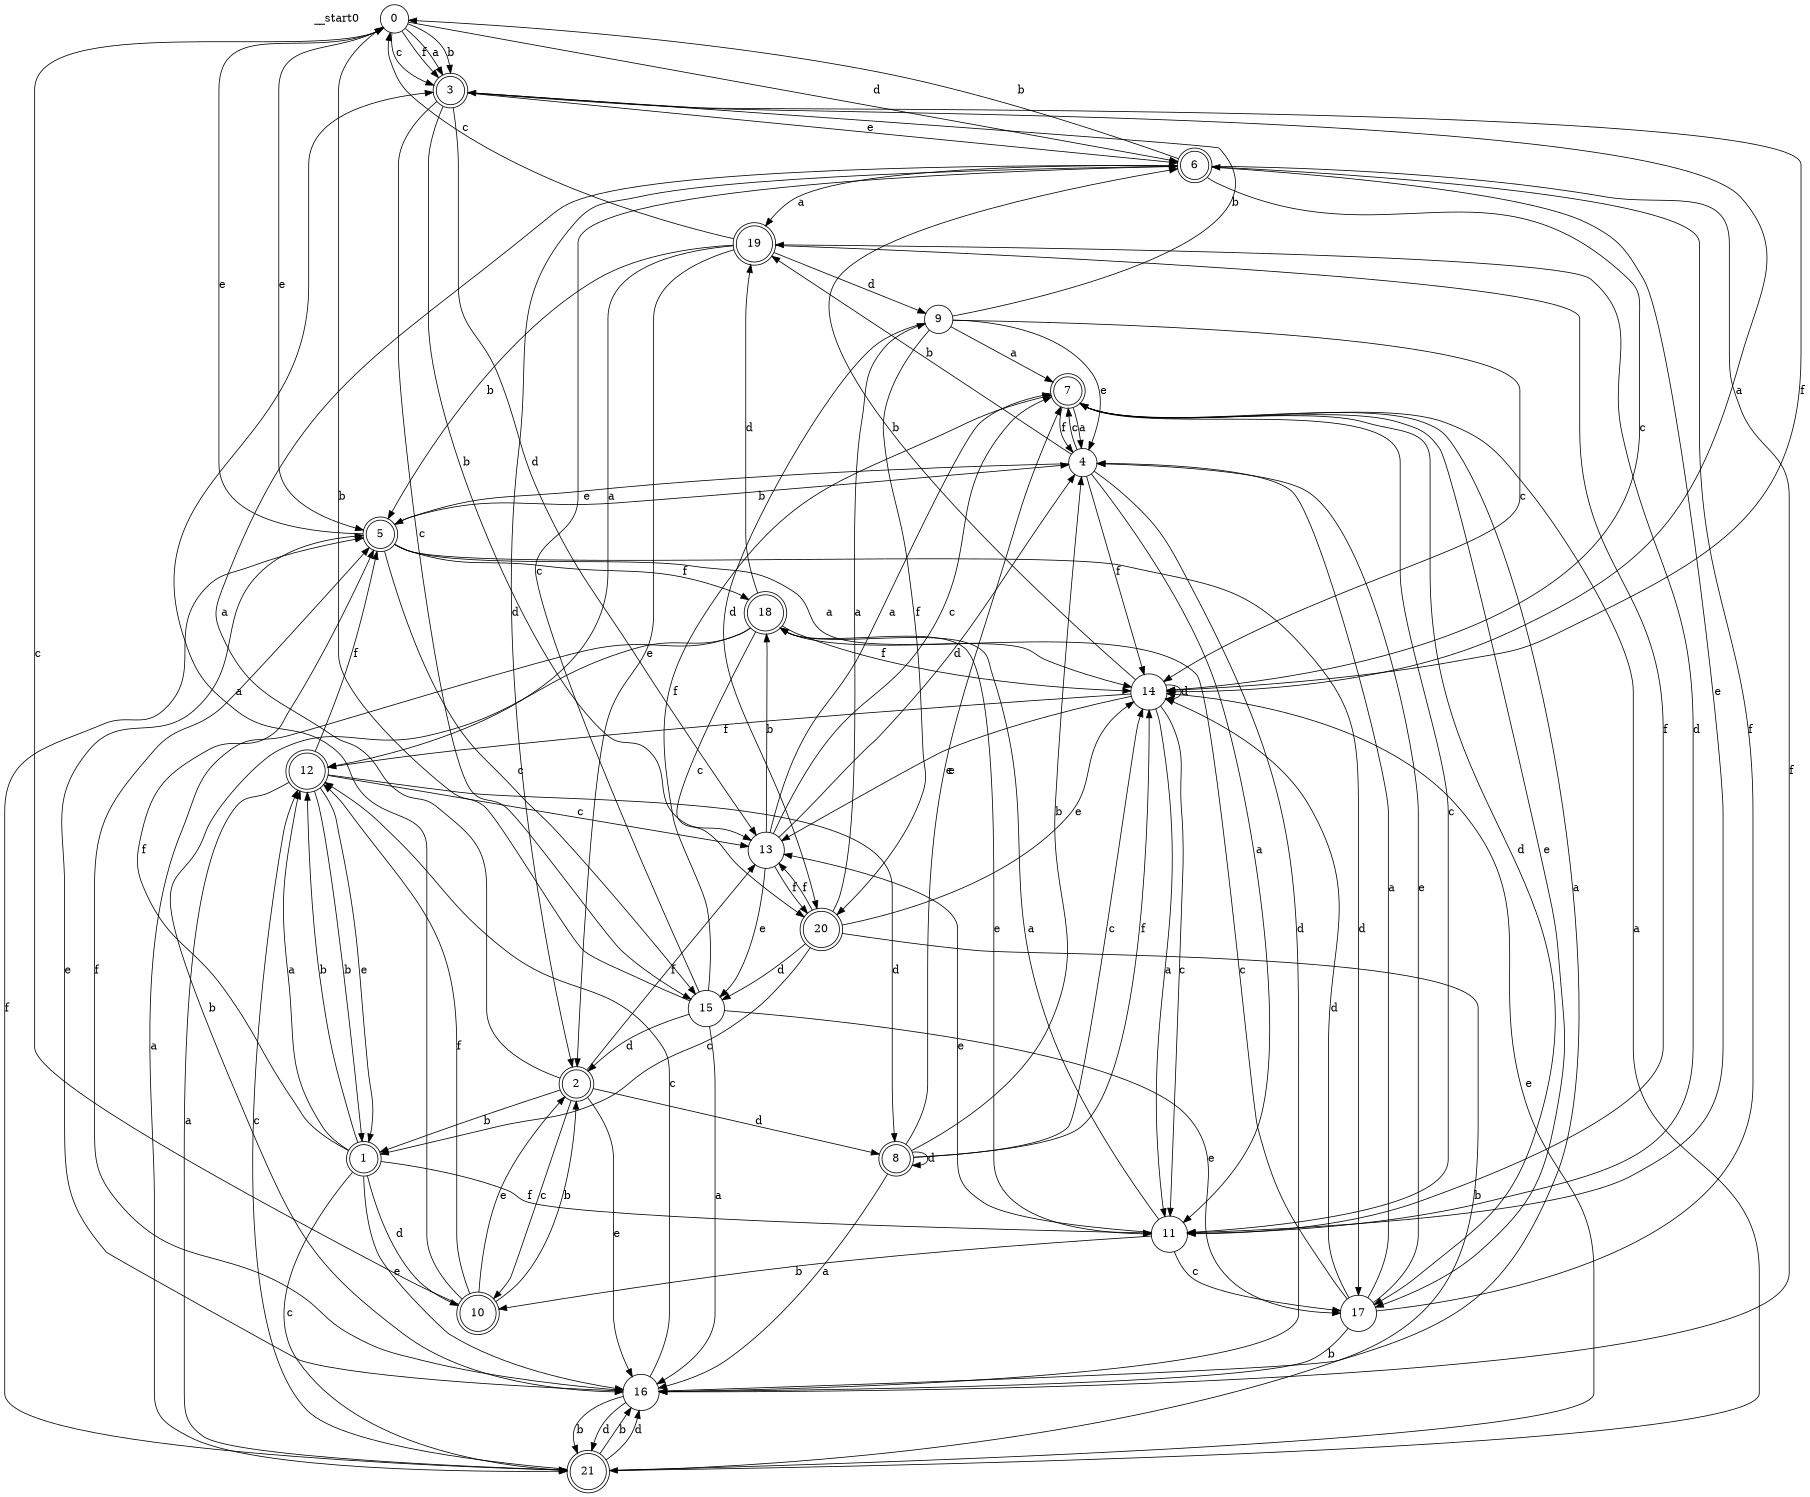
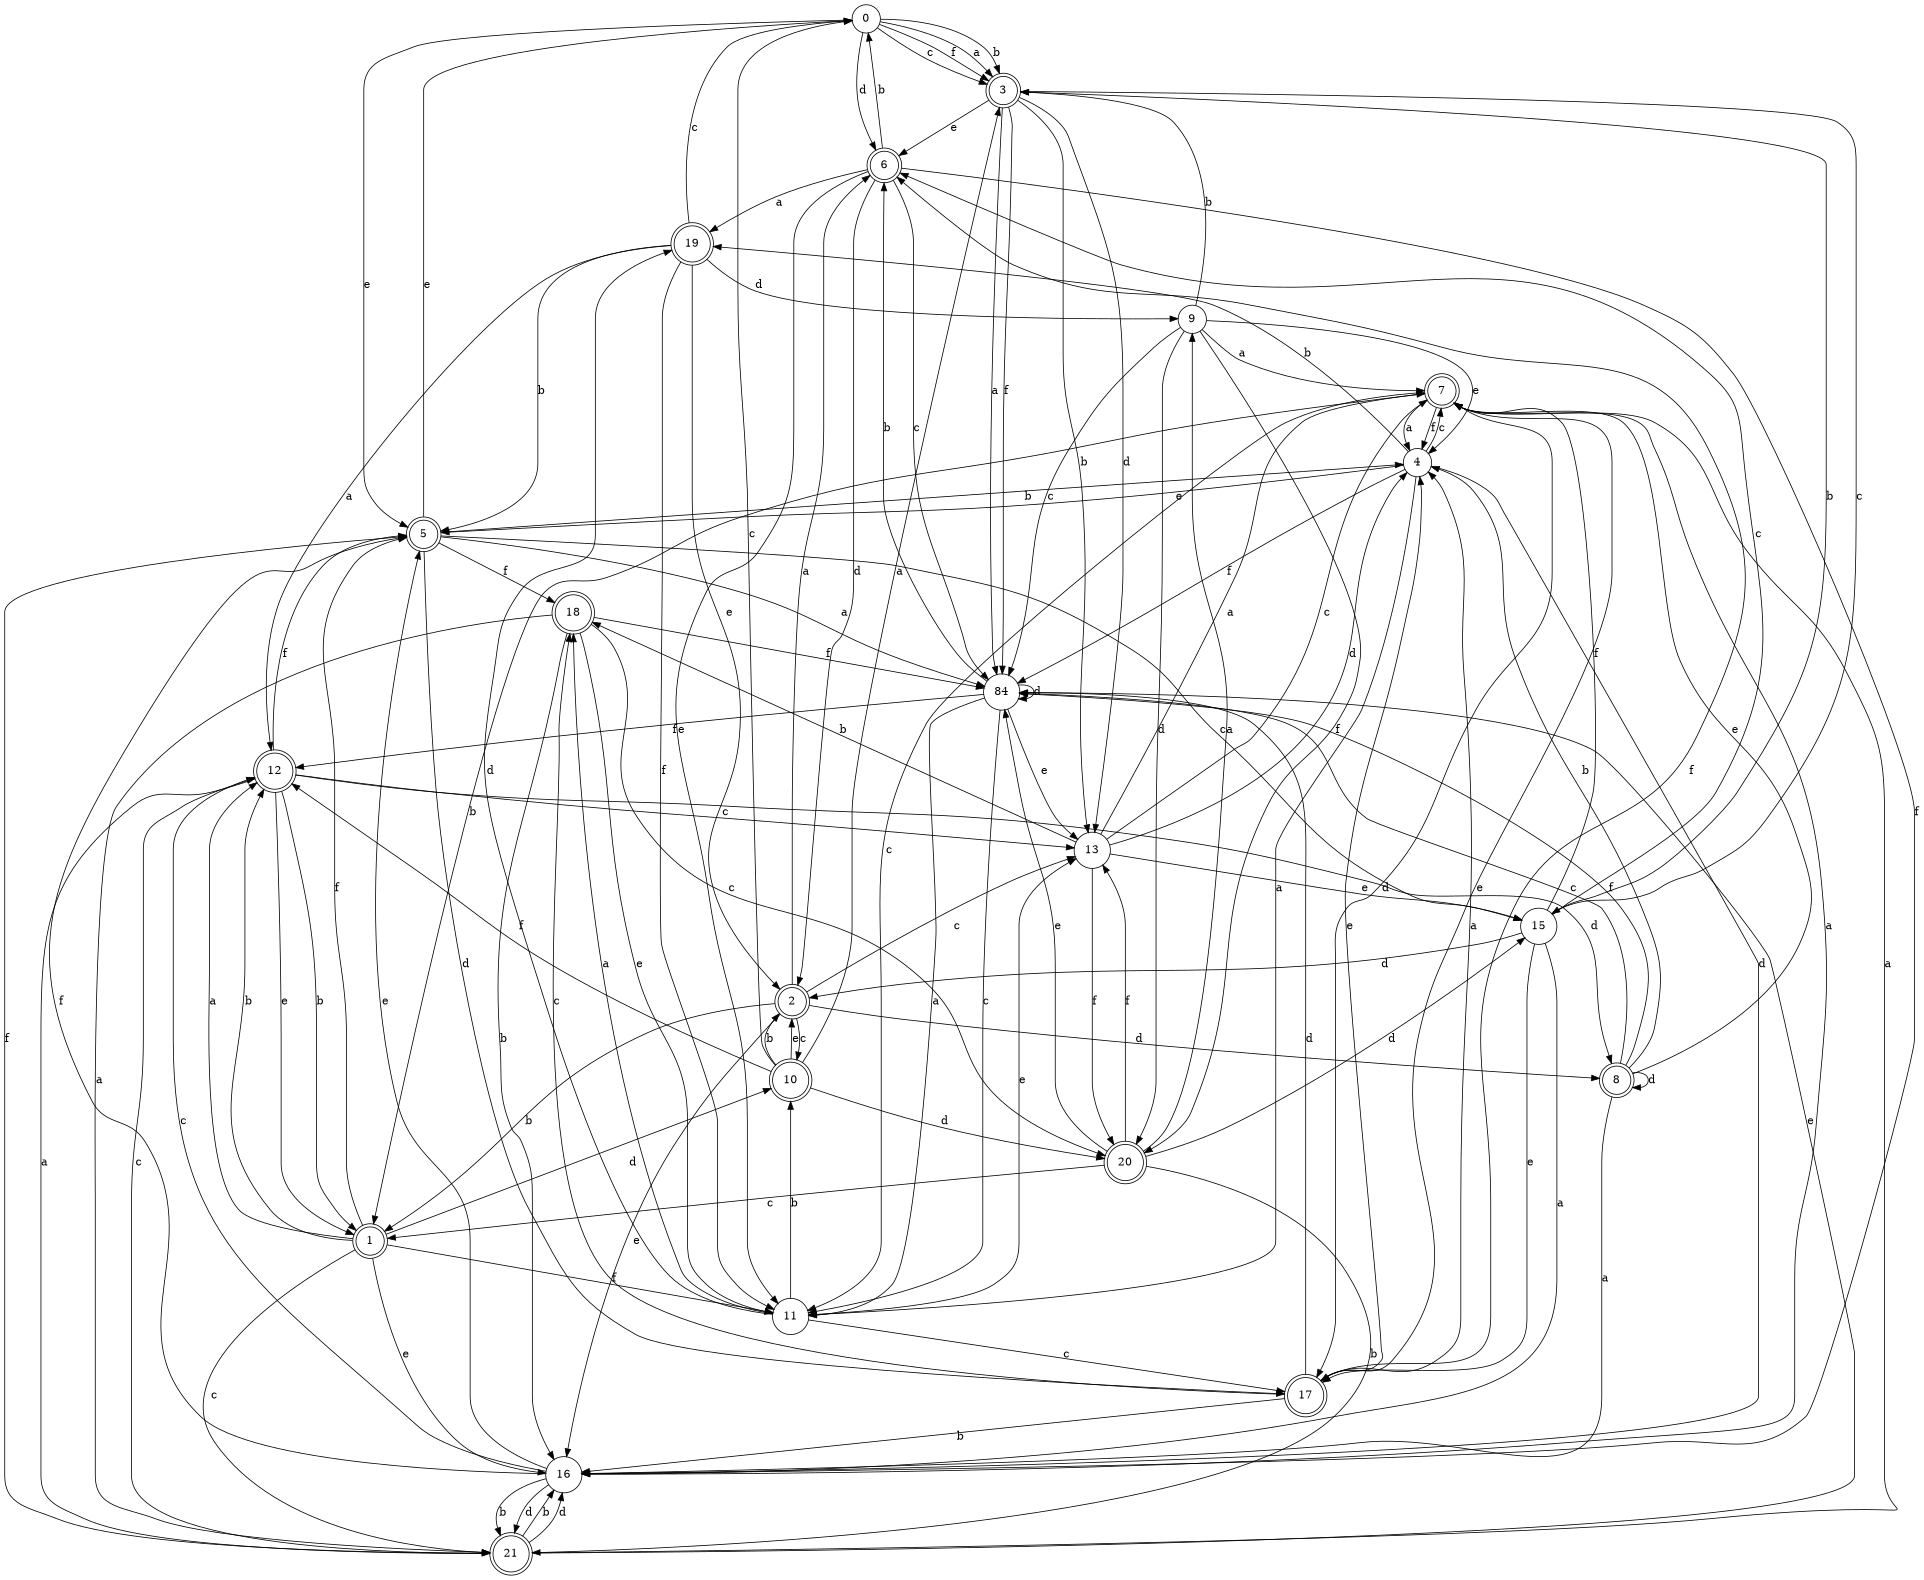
node "__start0": removed
edge "18" -> "19": removed, label "d"
edge "7" -> "1": added, label "b"
edge "15" -> "0": now "15" -> "3"
node "14": label "14" -> "84"
edge "2" -> "13": label "f" -> "c"
edge "10" -> "20": added, label "d"
node "17": shape circle -> doublecircle
